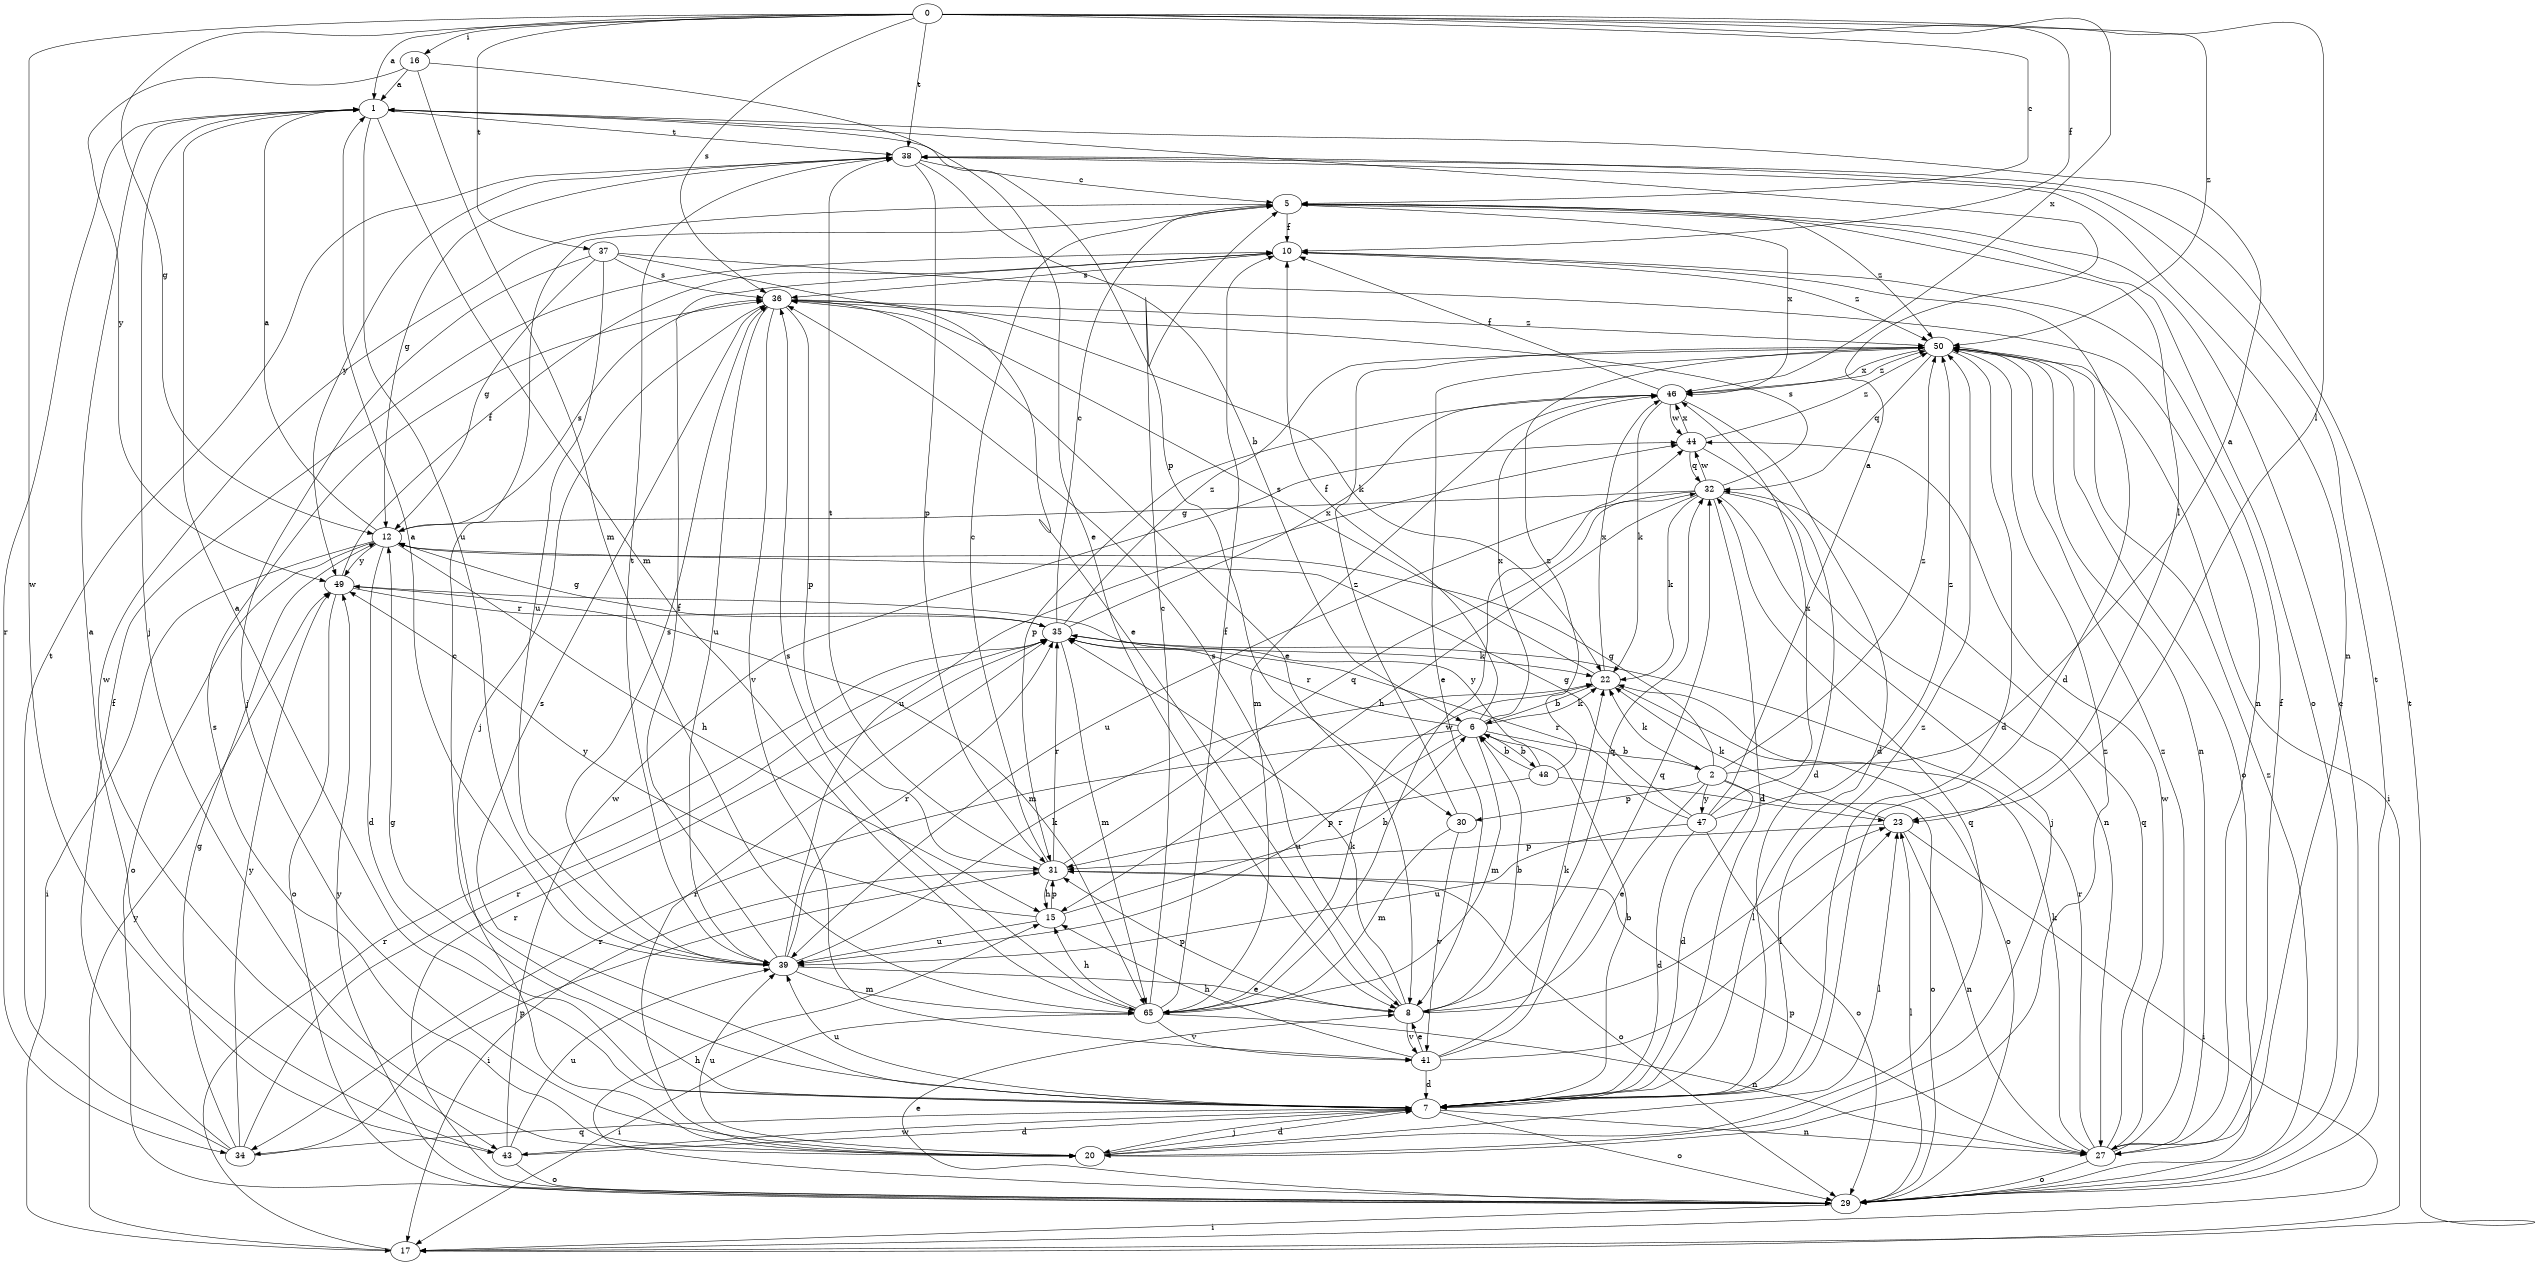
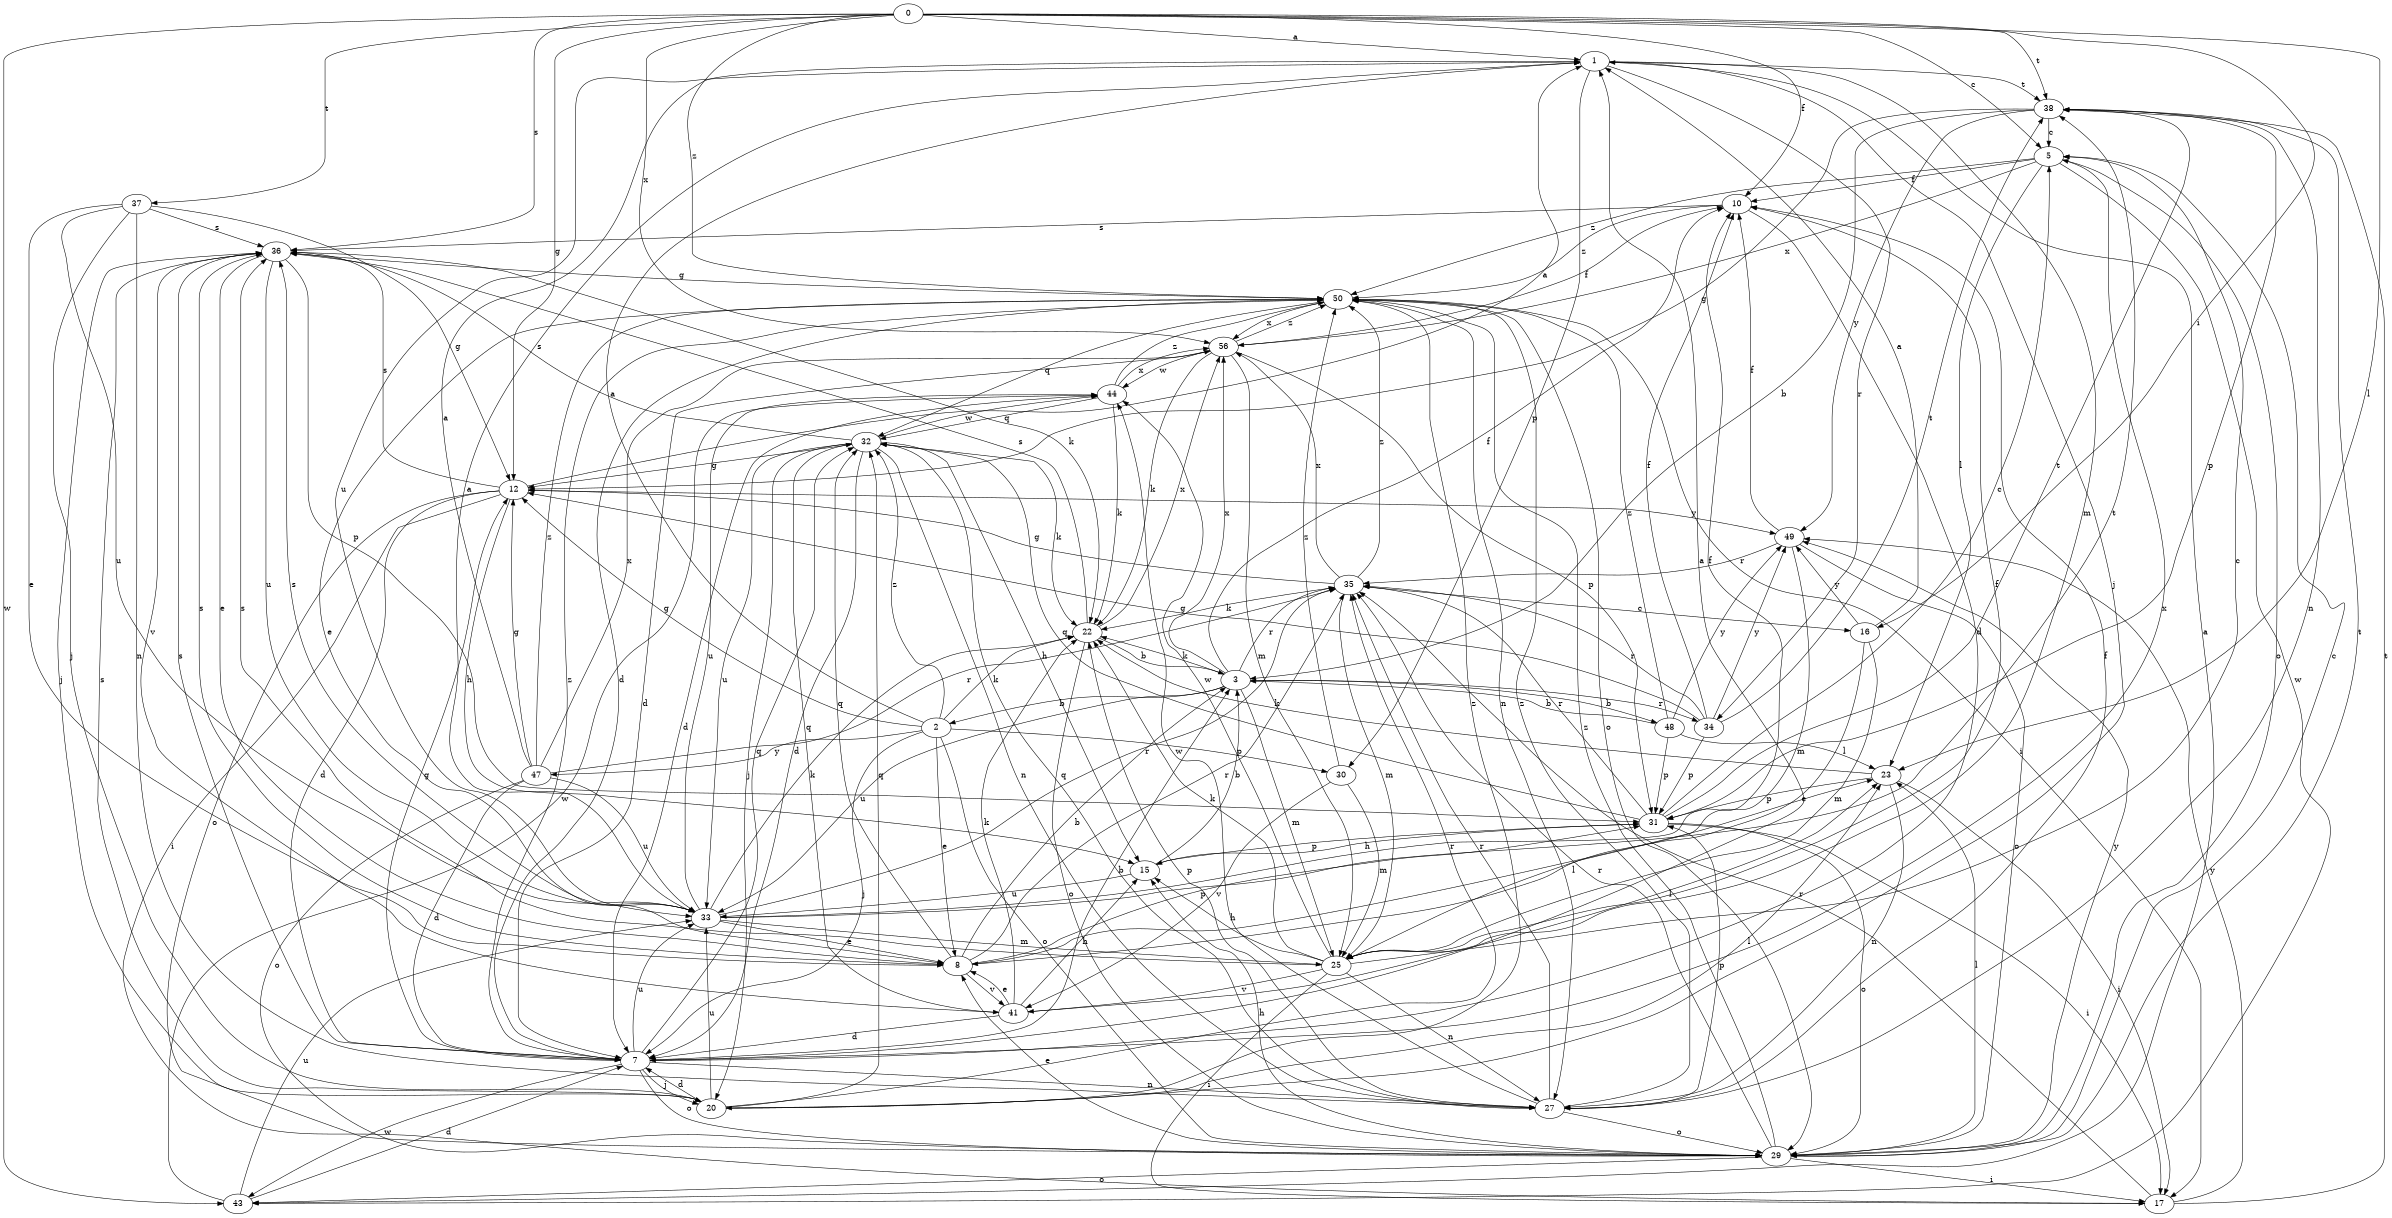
edge "36" -> "50": label "z" -> "g"
edge "35" -> "5": now "35" -> "16"
node "46": label "46" -> "56"
edge "44" -> "22": added, label "k"
edge "2" -> "50": now "2" -> "32"
edge "7" -> "5": label "c" -> "x"
node "6": label "6" -> "3"
edge "15" -> "49": removed, label "y"
edge "27" -> "22": label "k" -> "p"
edge "2" -> "7": label "d" -> "j"
node "39": label "39" -> "33"
node "65": label "65" -> "25"
edge "7" -> "34": now "7" -> "32"
edge "43" -> "29": reversed
